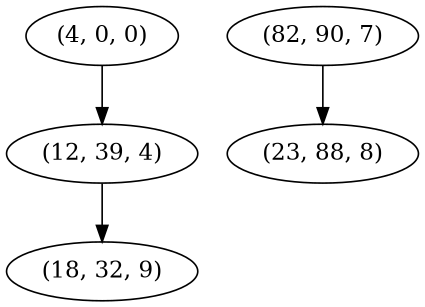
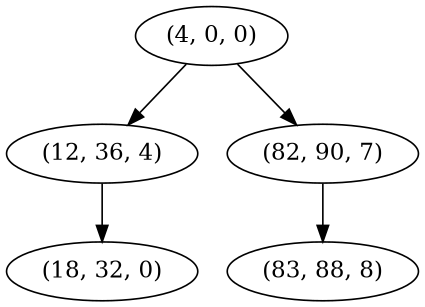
edge "(4, 0, 0)" -> "(82, 90, 7)": added
node "(12, 39, 4)": label "(12, 39, 4)" -> "(12, 36, 4)"
node "(23, 88, 8)": label "(23, 88, 8)" -> "(83, 88, 8)"
node "(18, 32, 9)": label "(18, 32, 9)" -> "(18, 32, 0)"
